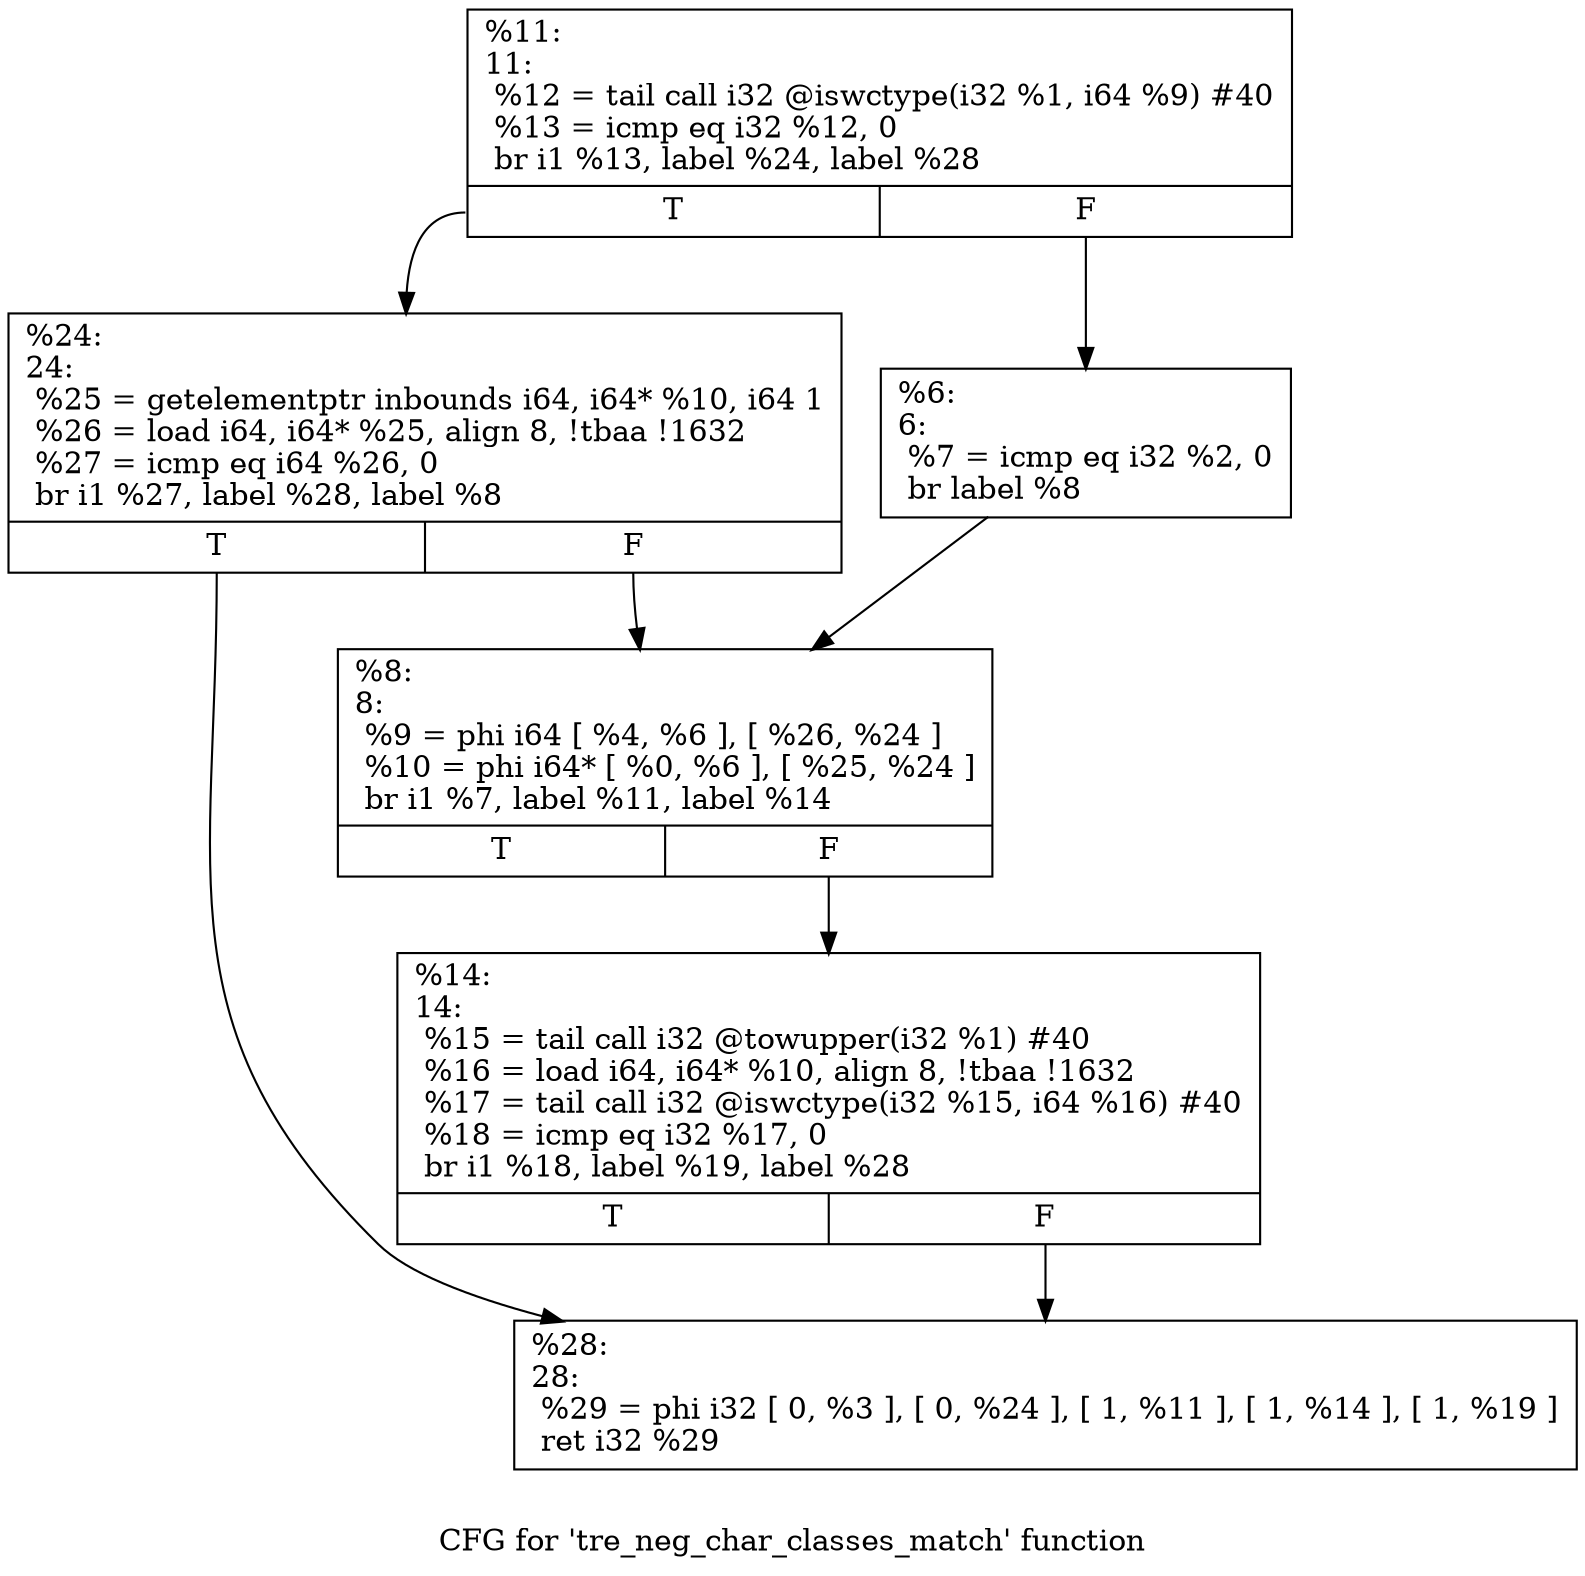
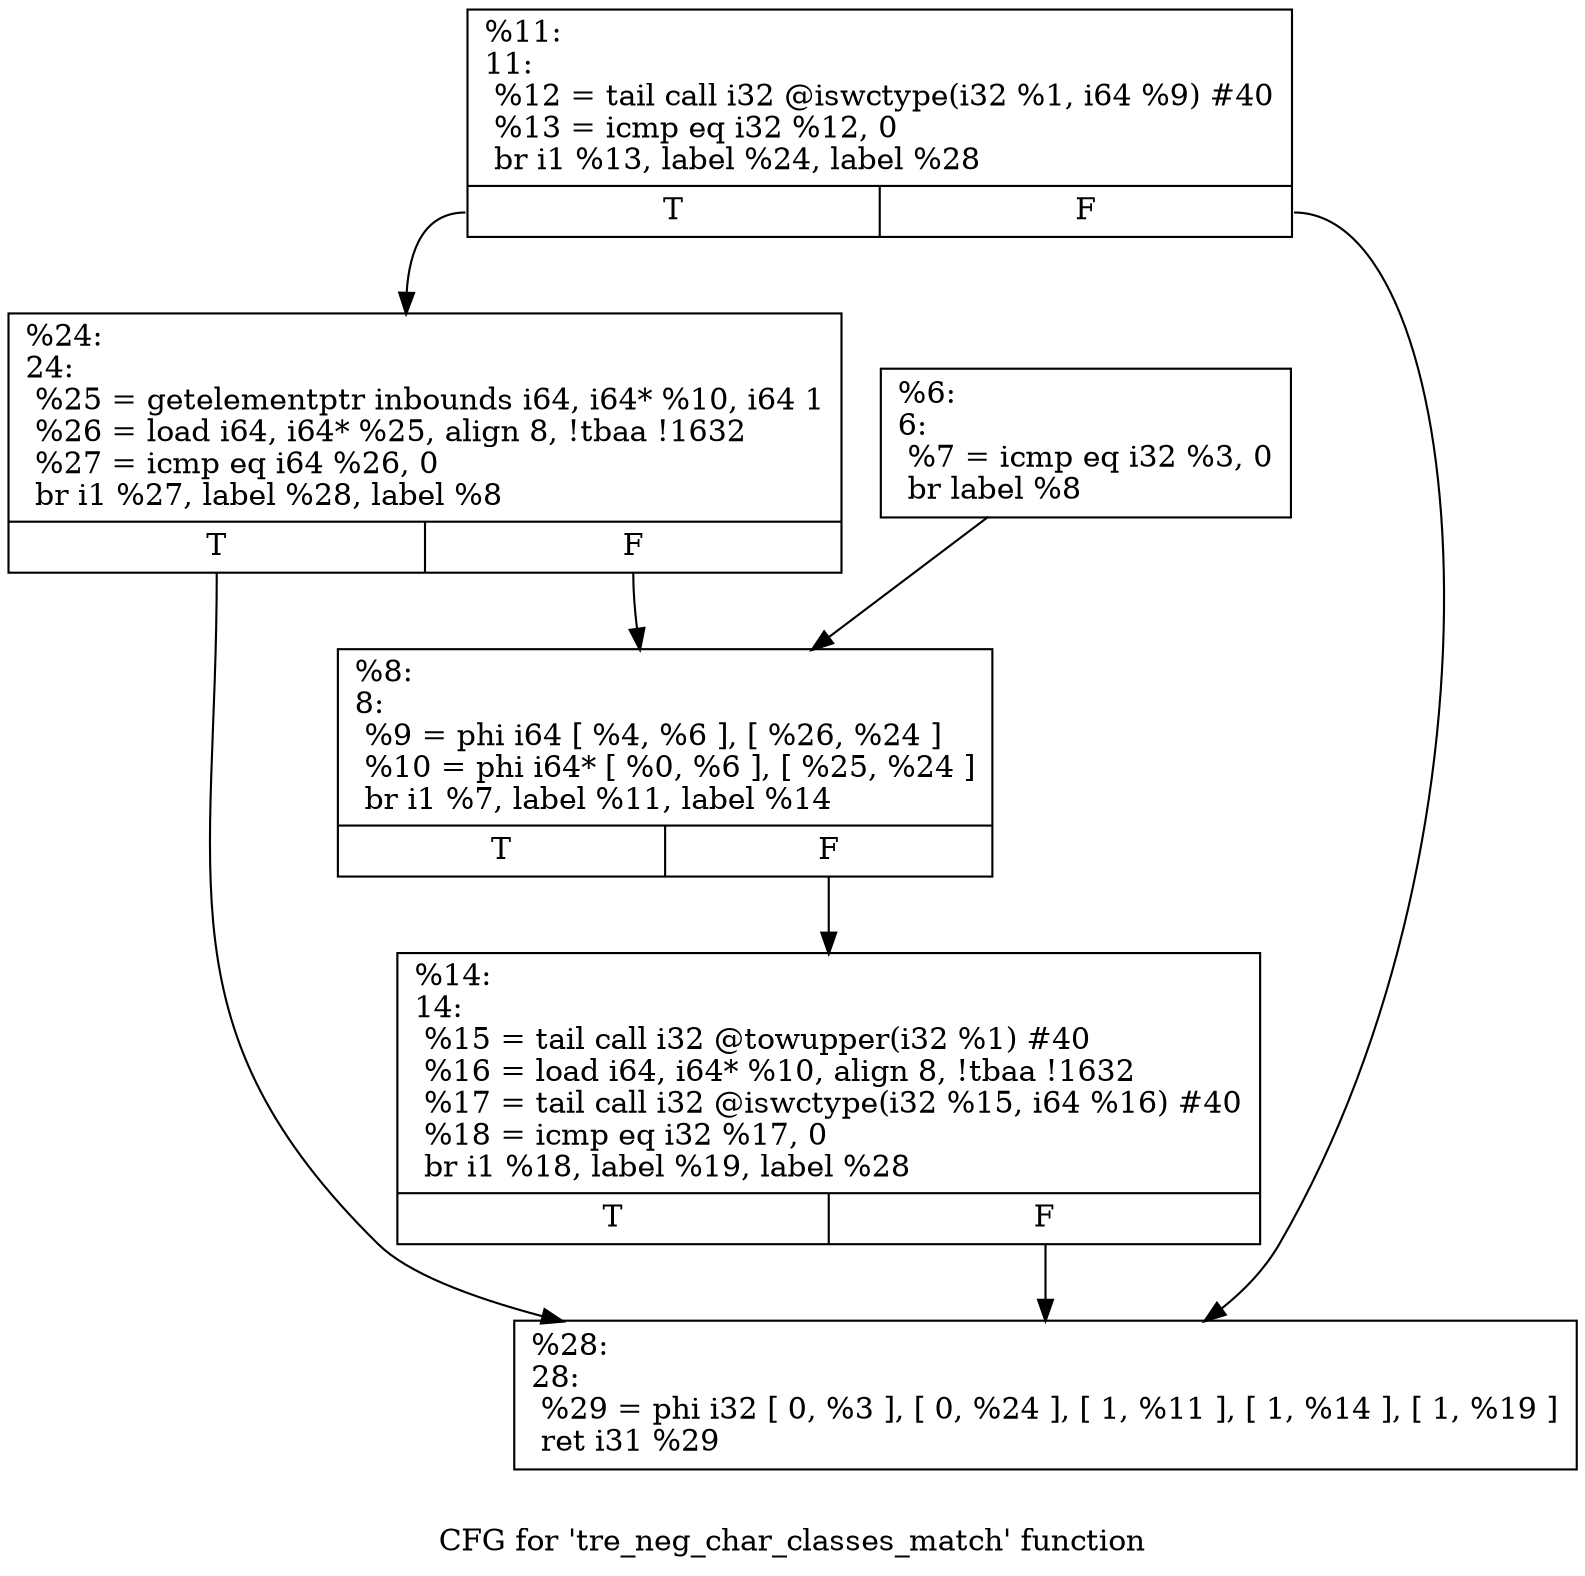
edge "%11:" -> "%6:": now "%11:" -> "%28:"
node "%6:": text "%7 = icmp eq i32 %2, 0" -> "%7 = icmp eq i32 %3, 0"
node "%28:": text "ret i32 %29" -> "ret i31 %29"
